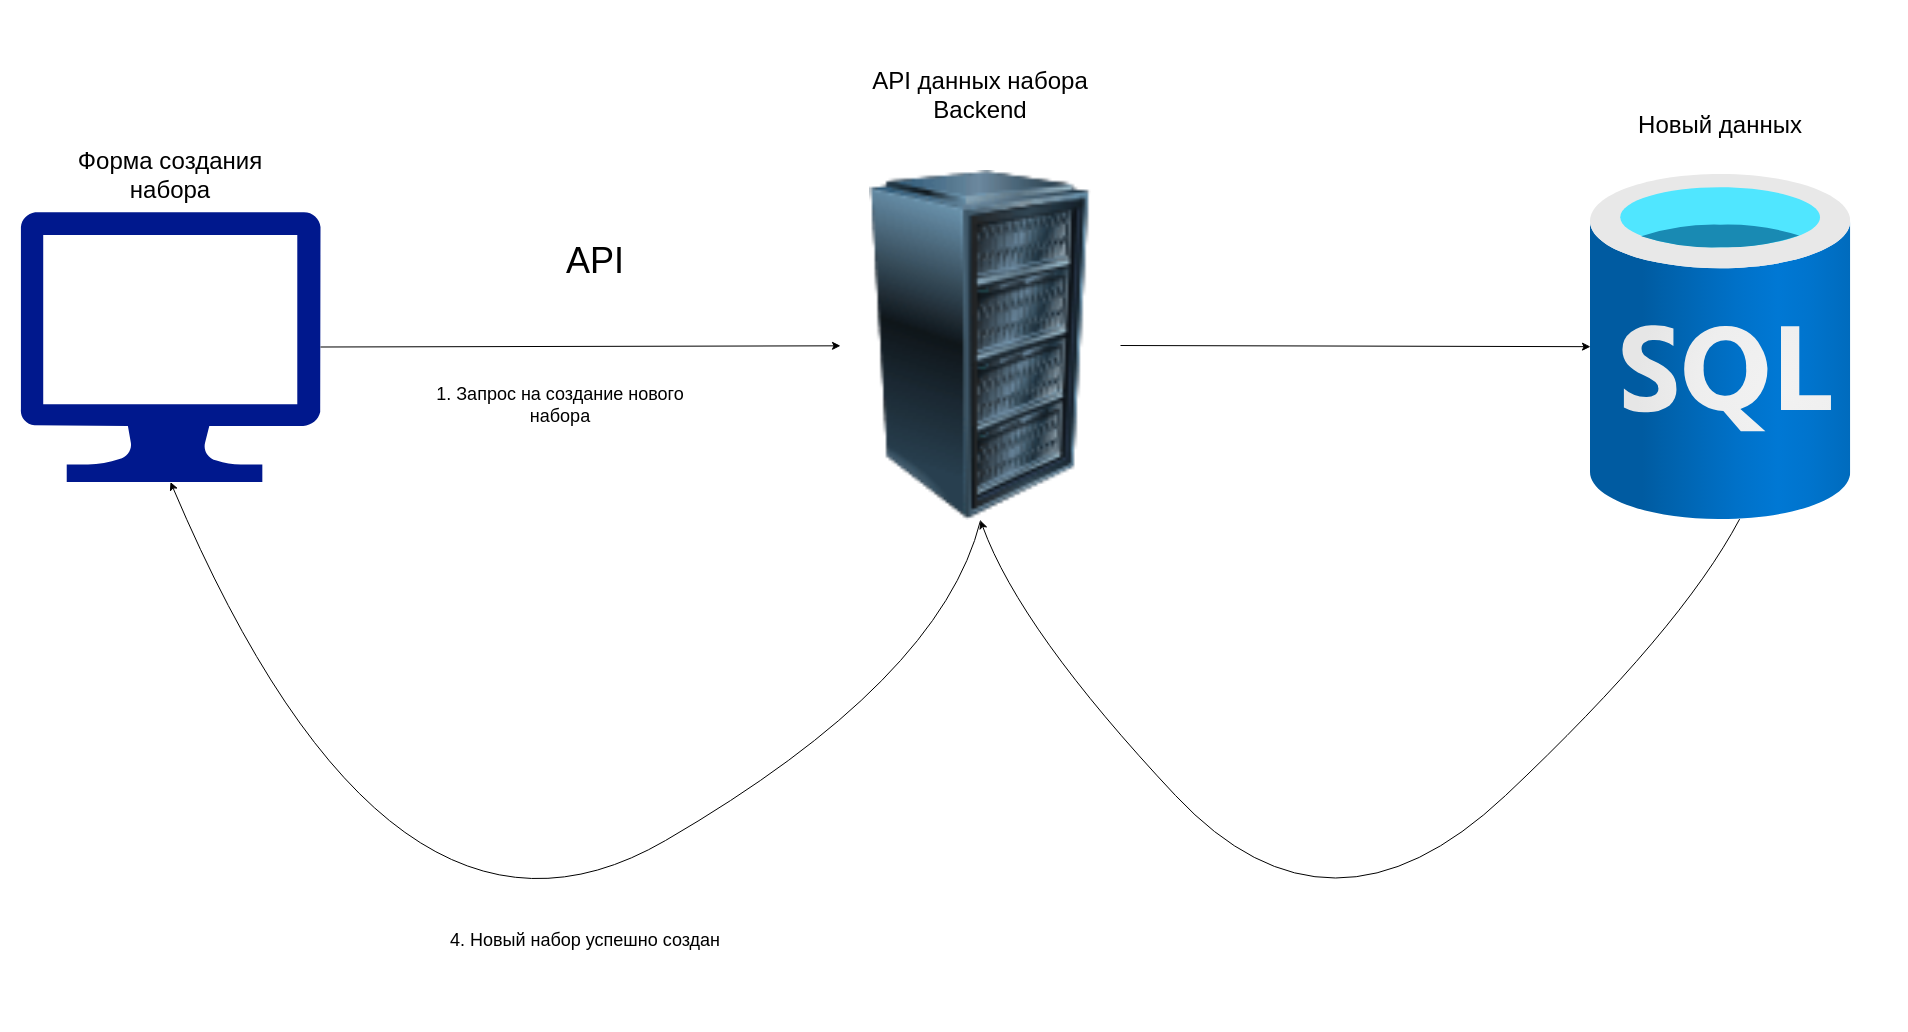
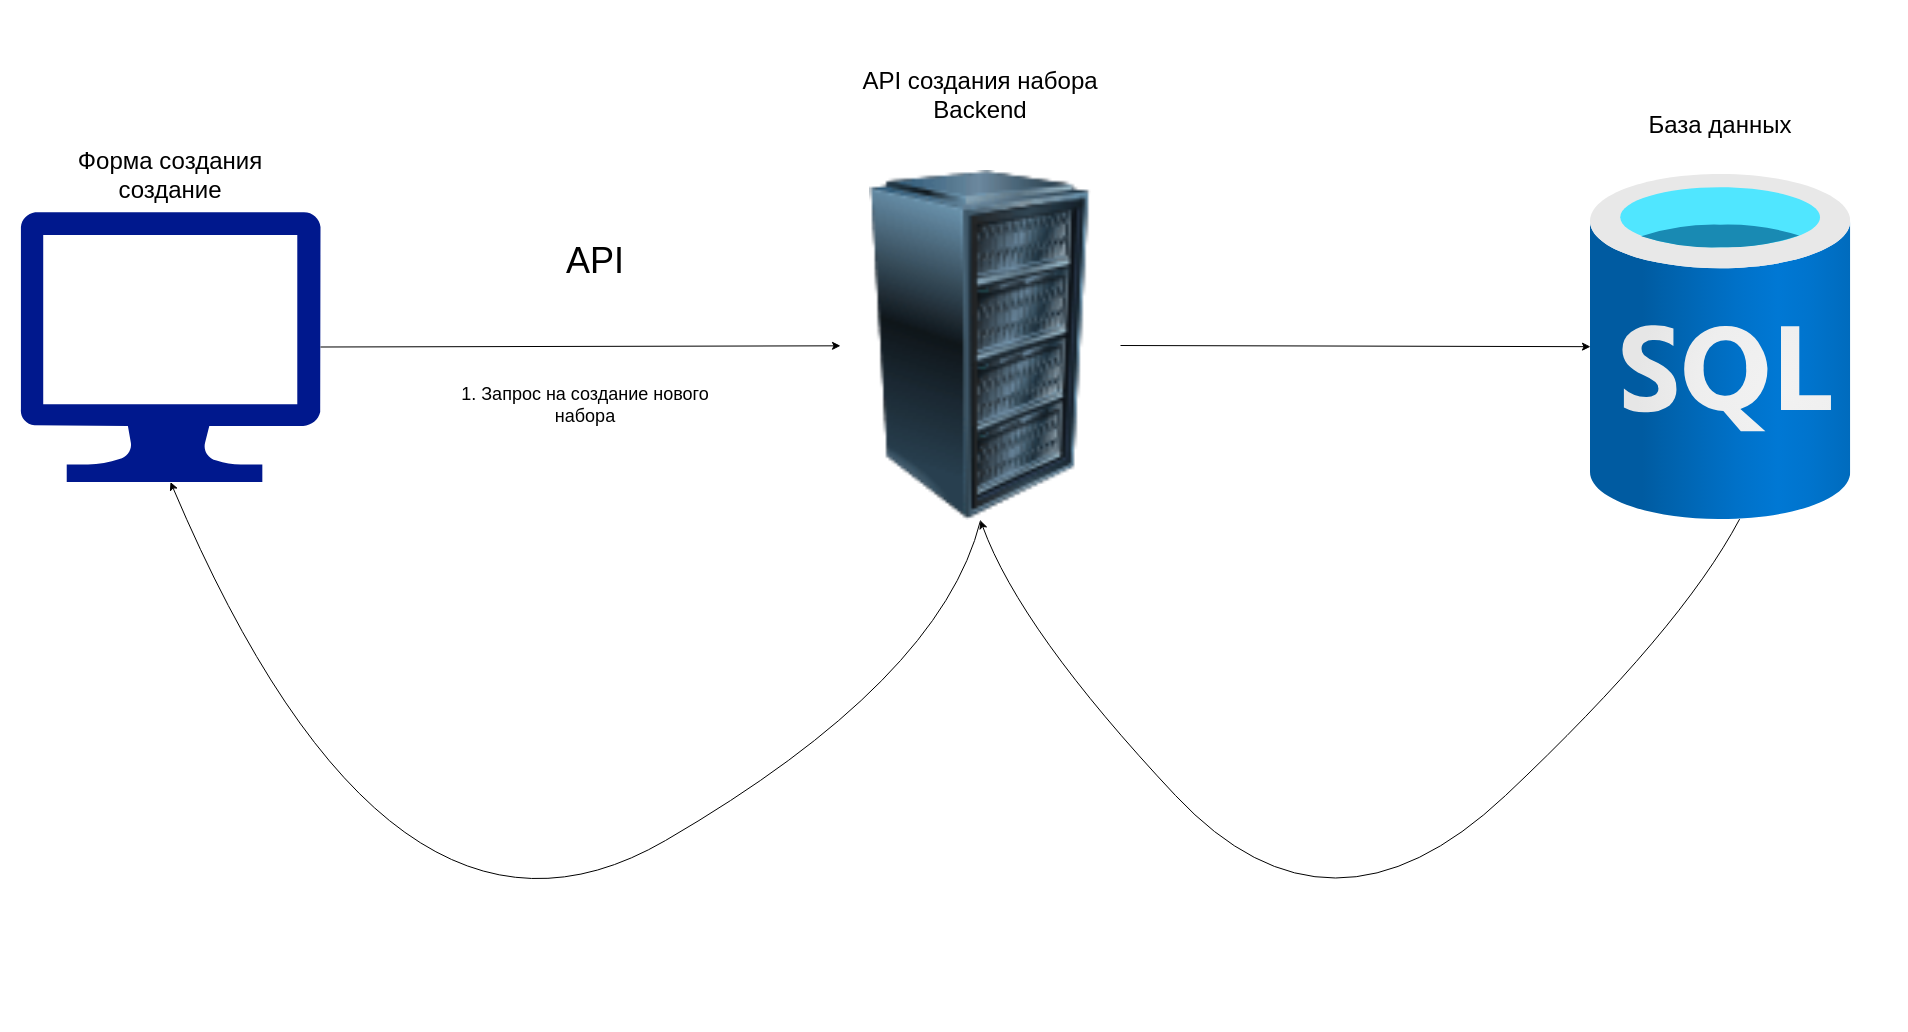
node "API данных набора Backend": label "API данных набора Backend" -> "API создания набора Backend"
node "Новый данных": label "Новый данных" -> "База данных"
node "Форма создания набора": label "Форма создания набора" -> "Форма создания создание"
node "1. Запрос на создание нового набора": moved (561, 406) -> (586, 406)
node "4. Новый набор успешно создан": removed
